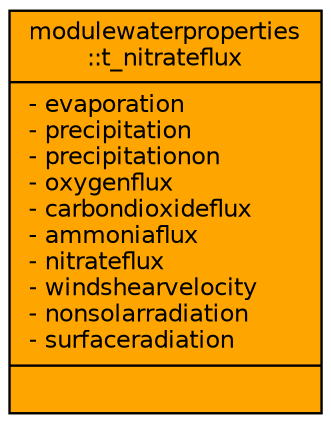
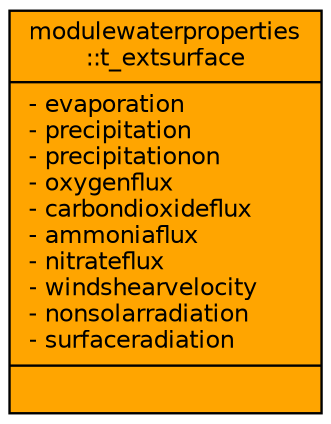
node "modulewaterproperties": text "::t_nitrateflux" -> "::t_extsurface"
